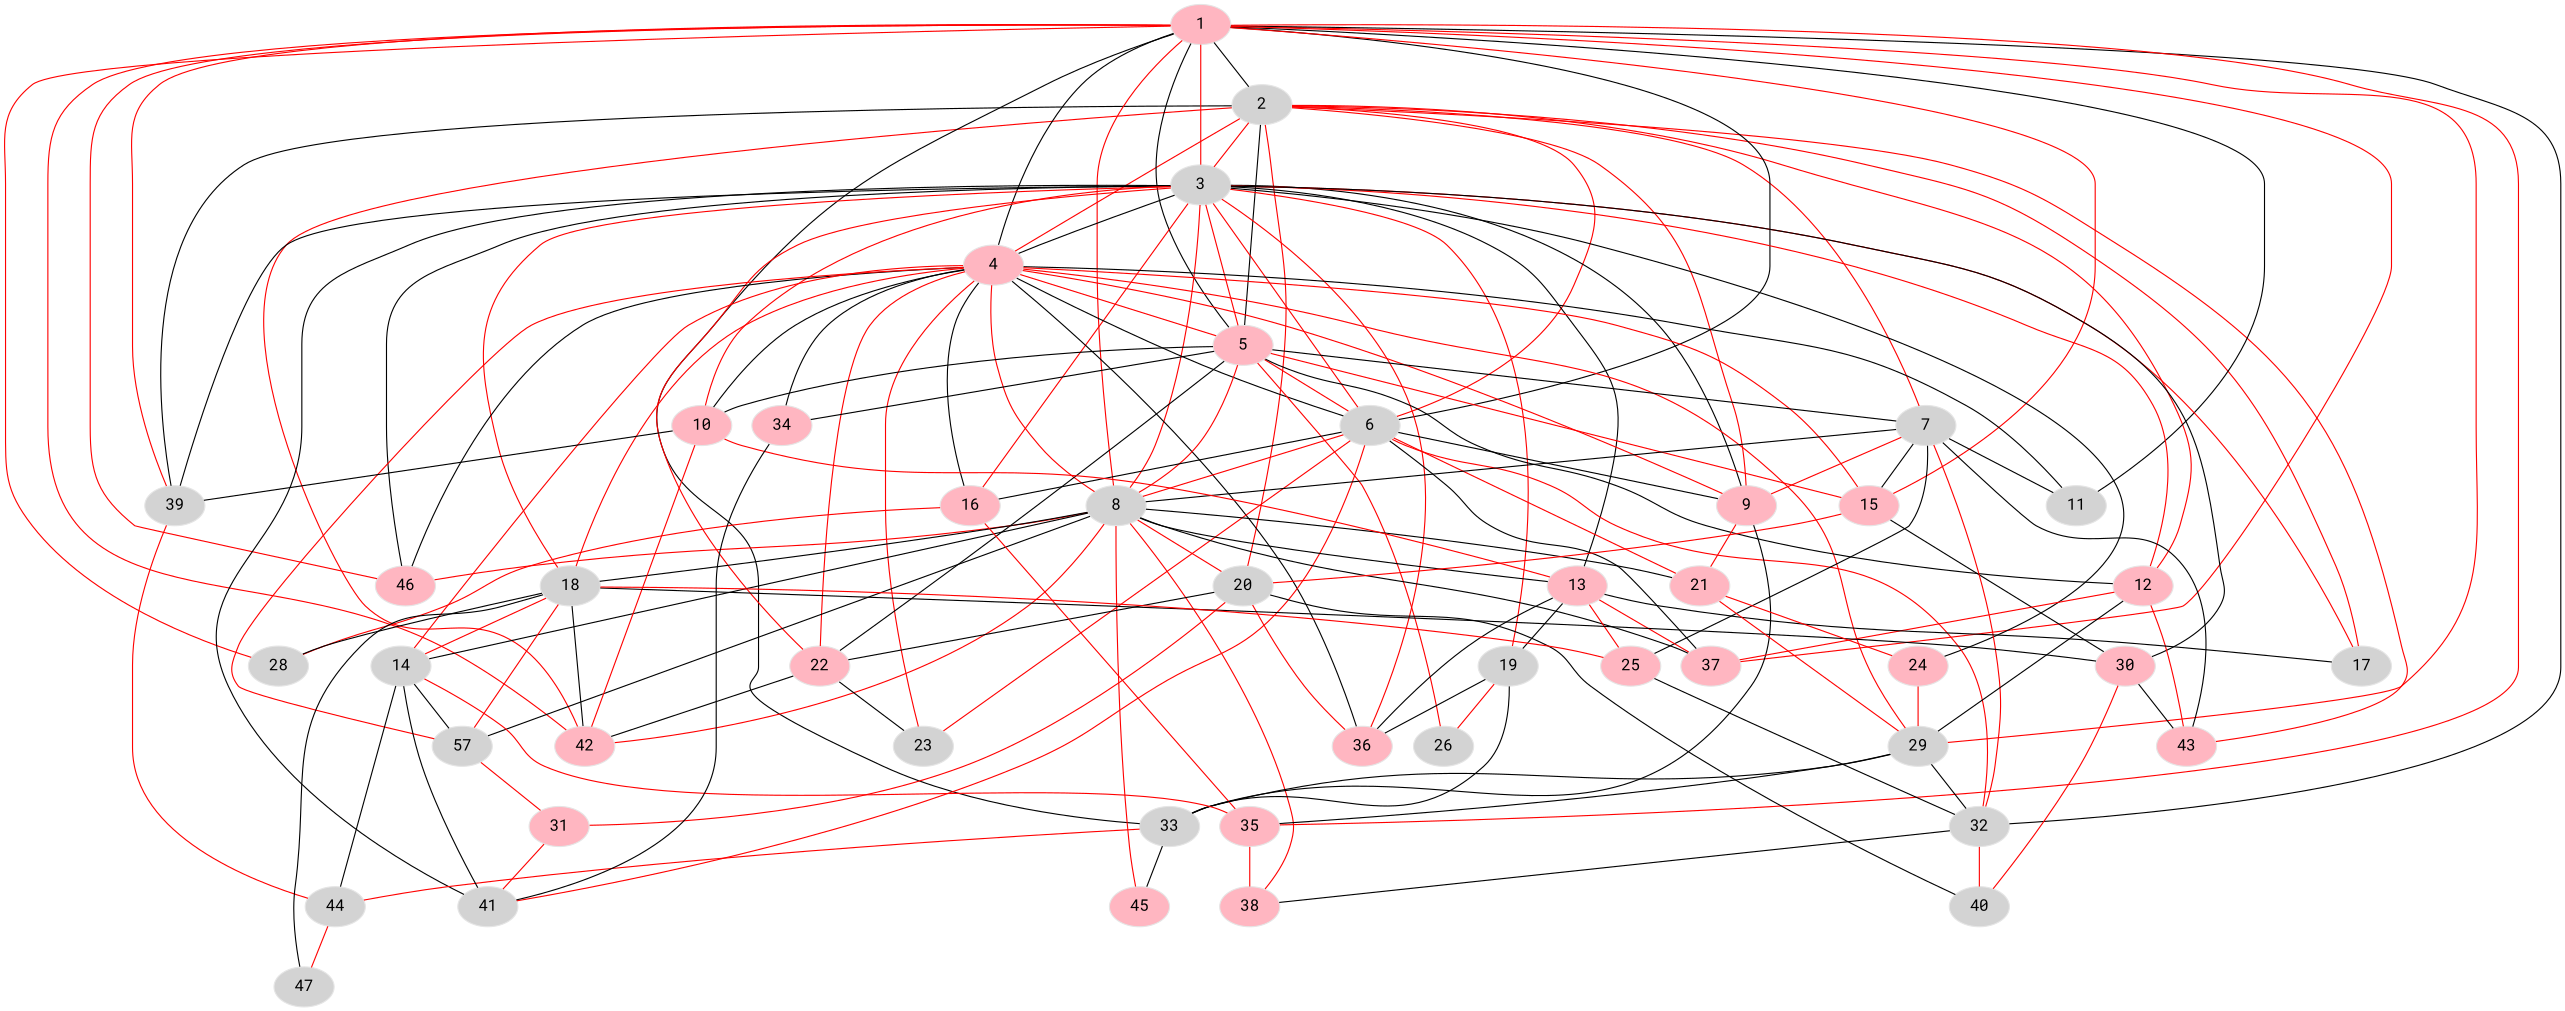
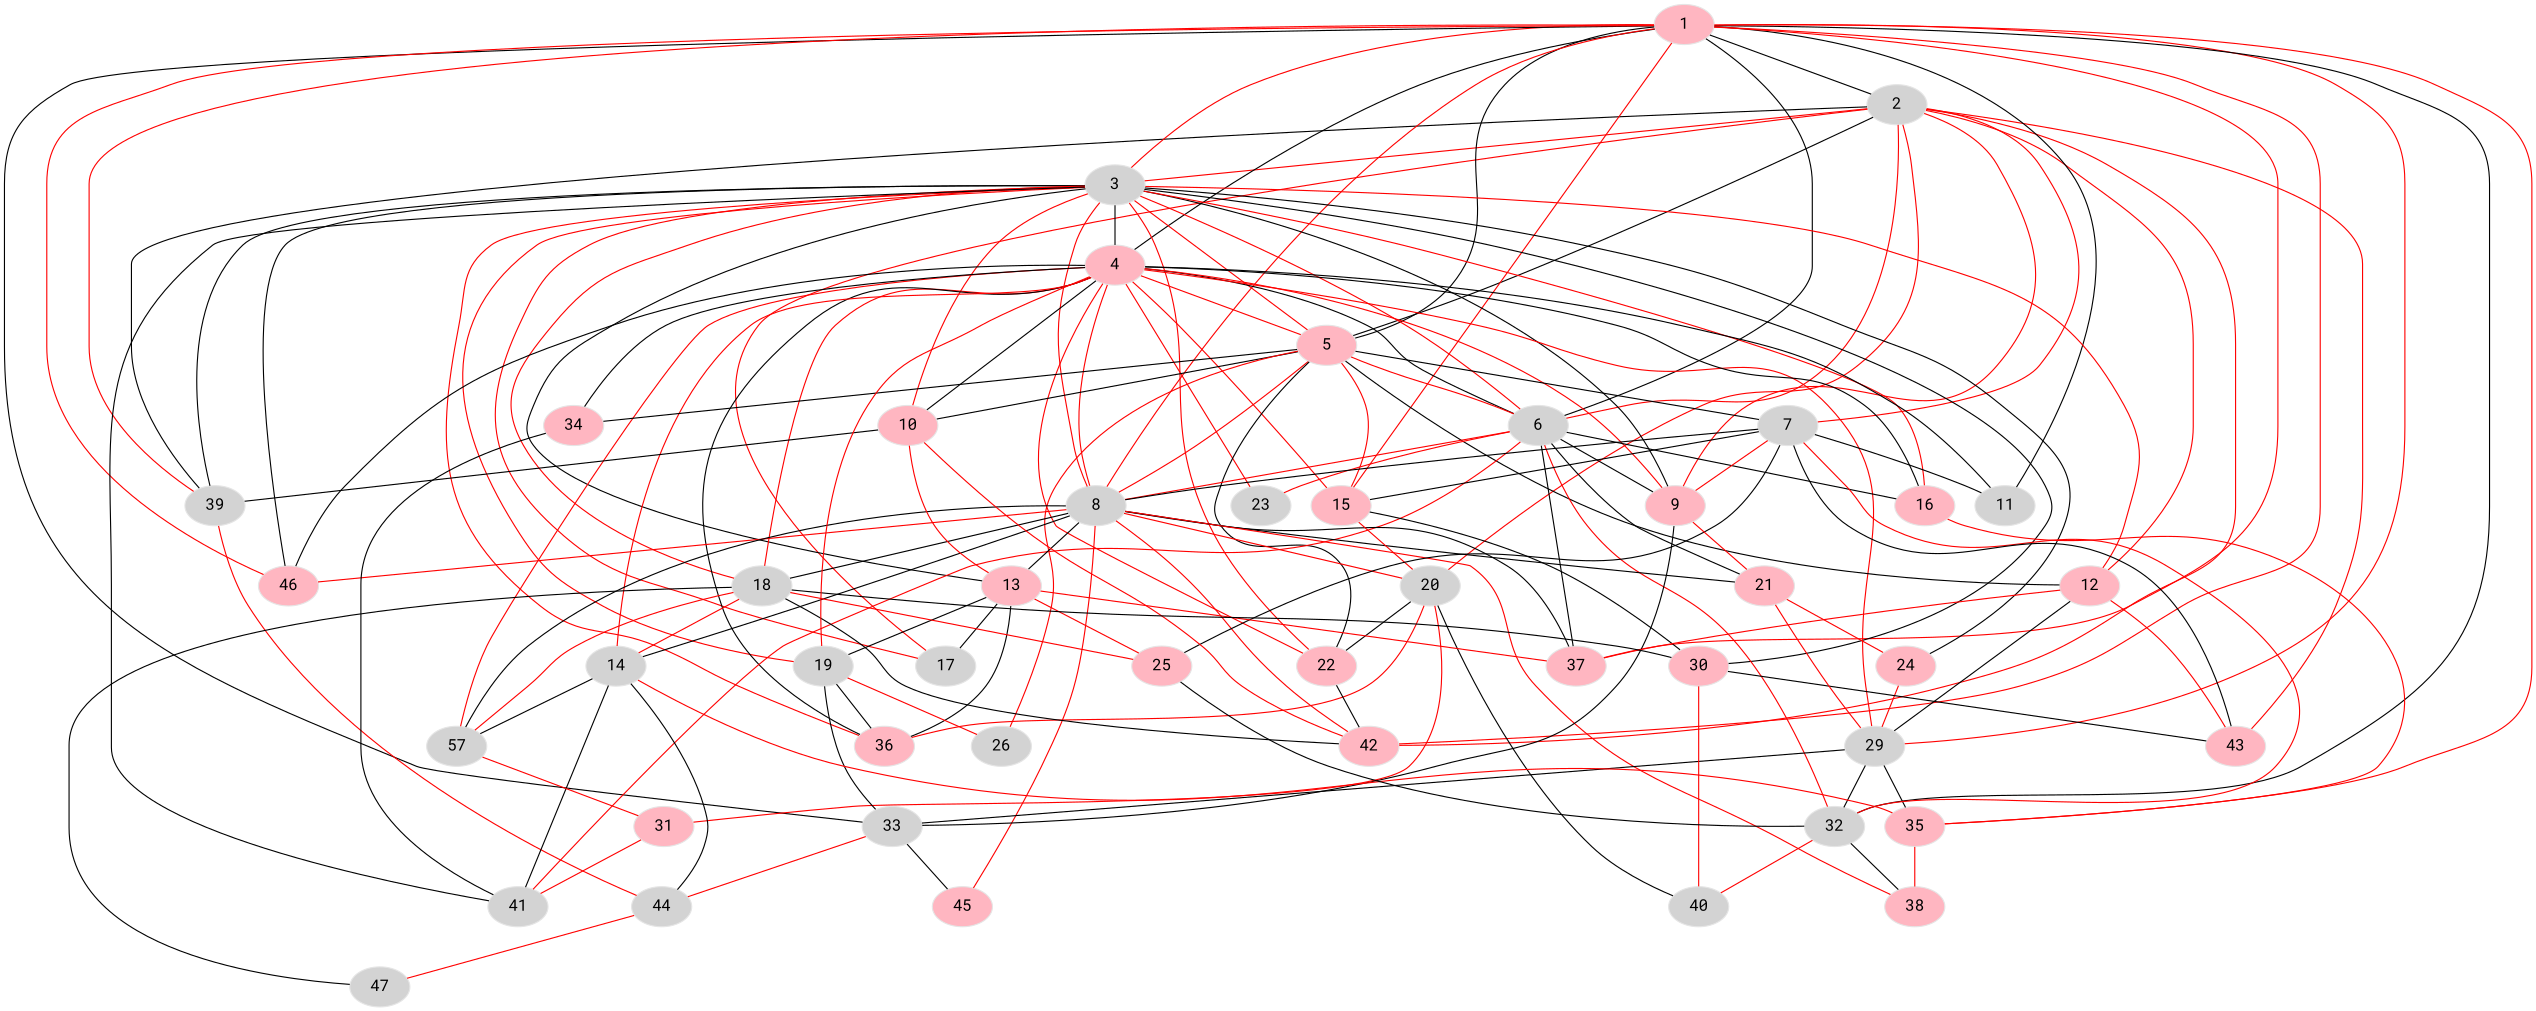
edge "2" -- "4": now "19" -- "4"
edge "6" -- "21": color red -> black
node "28": removed
edge "22" -- "23": removed
